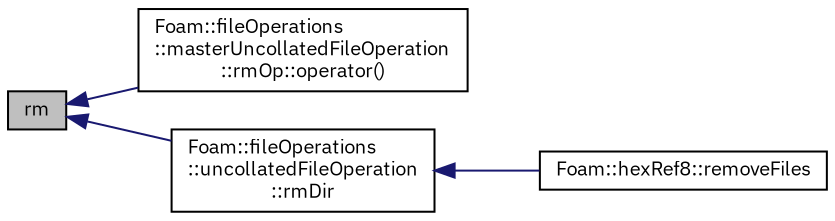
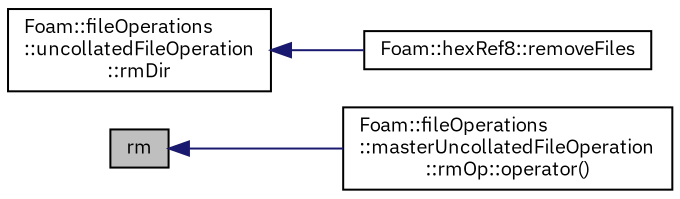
edge "Foam::fileOperations ::uncollatedFileOperation ::rmDir" -> "rm": removed
